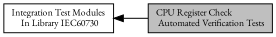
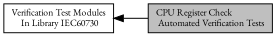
node "Integration Test Modules In Library IEC60730": label "Integration Test Modules In Library IEC60730" -> "Verification Test Modules In Library IEC60730"
